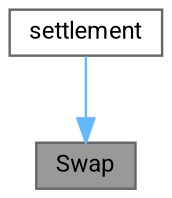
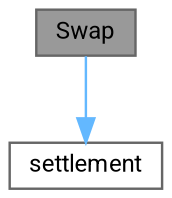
edge "settlement" -> "Swap": reversed
